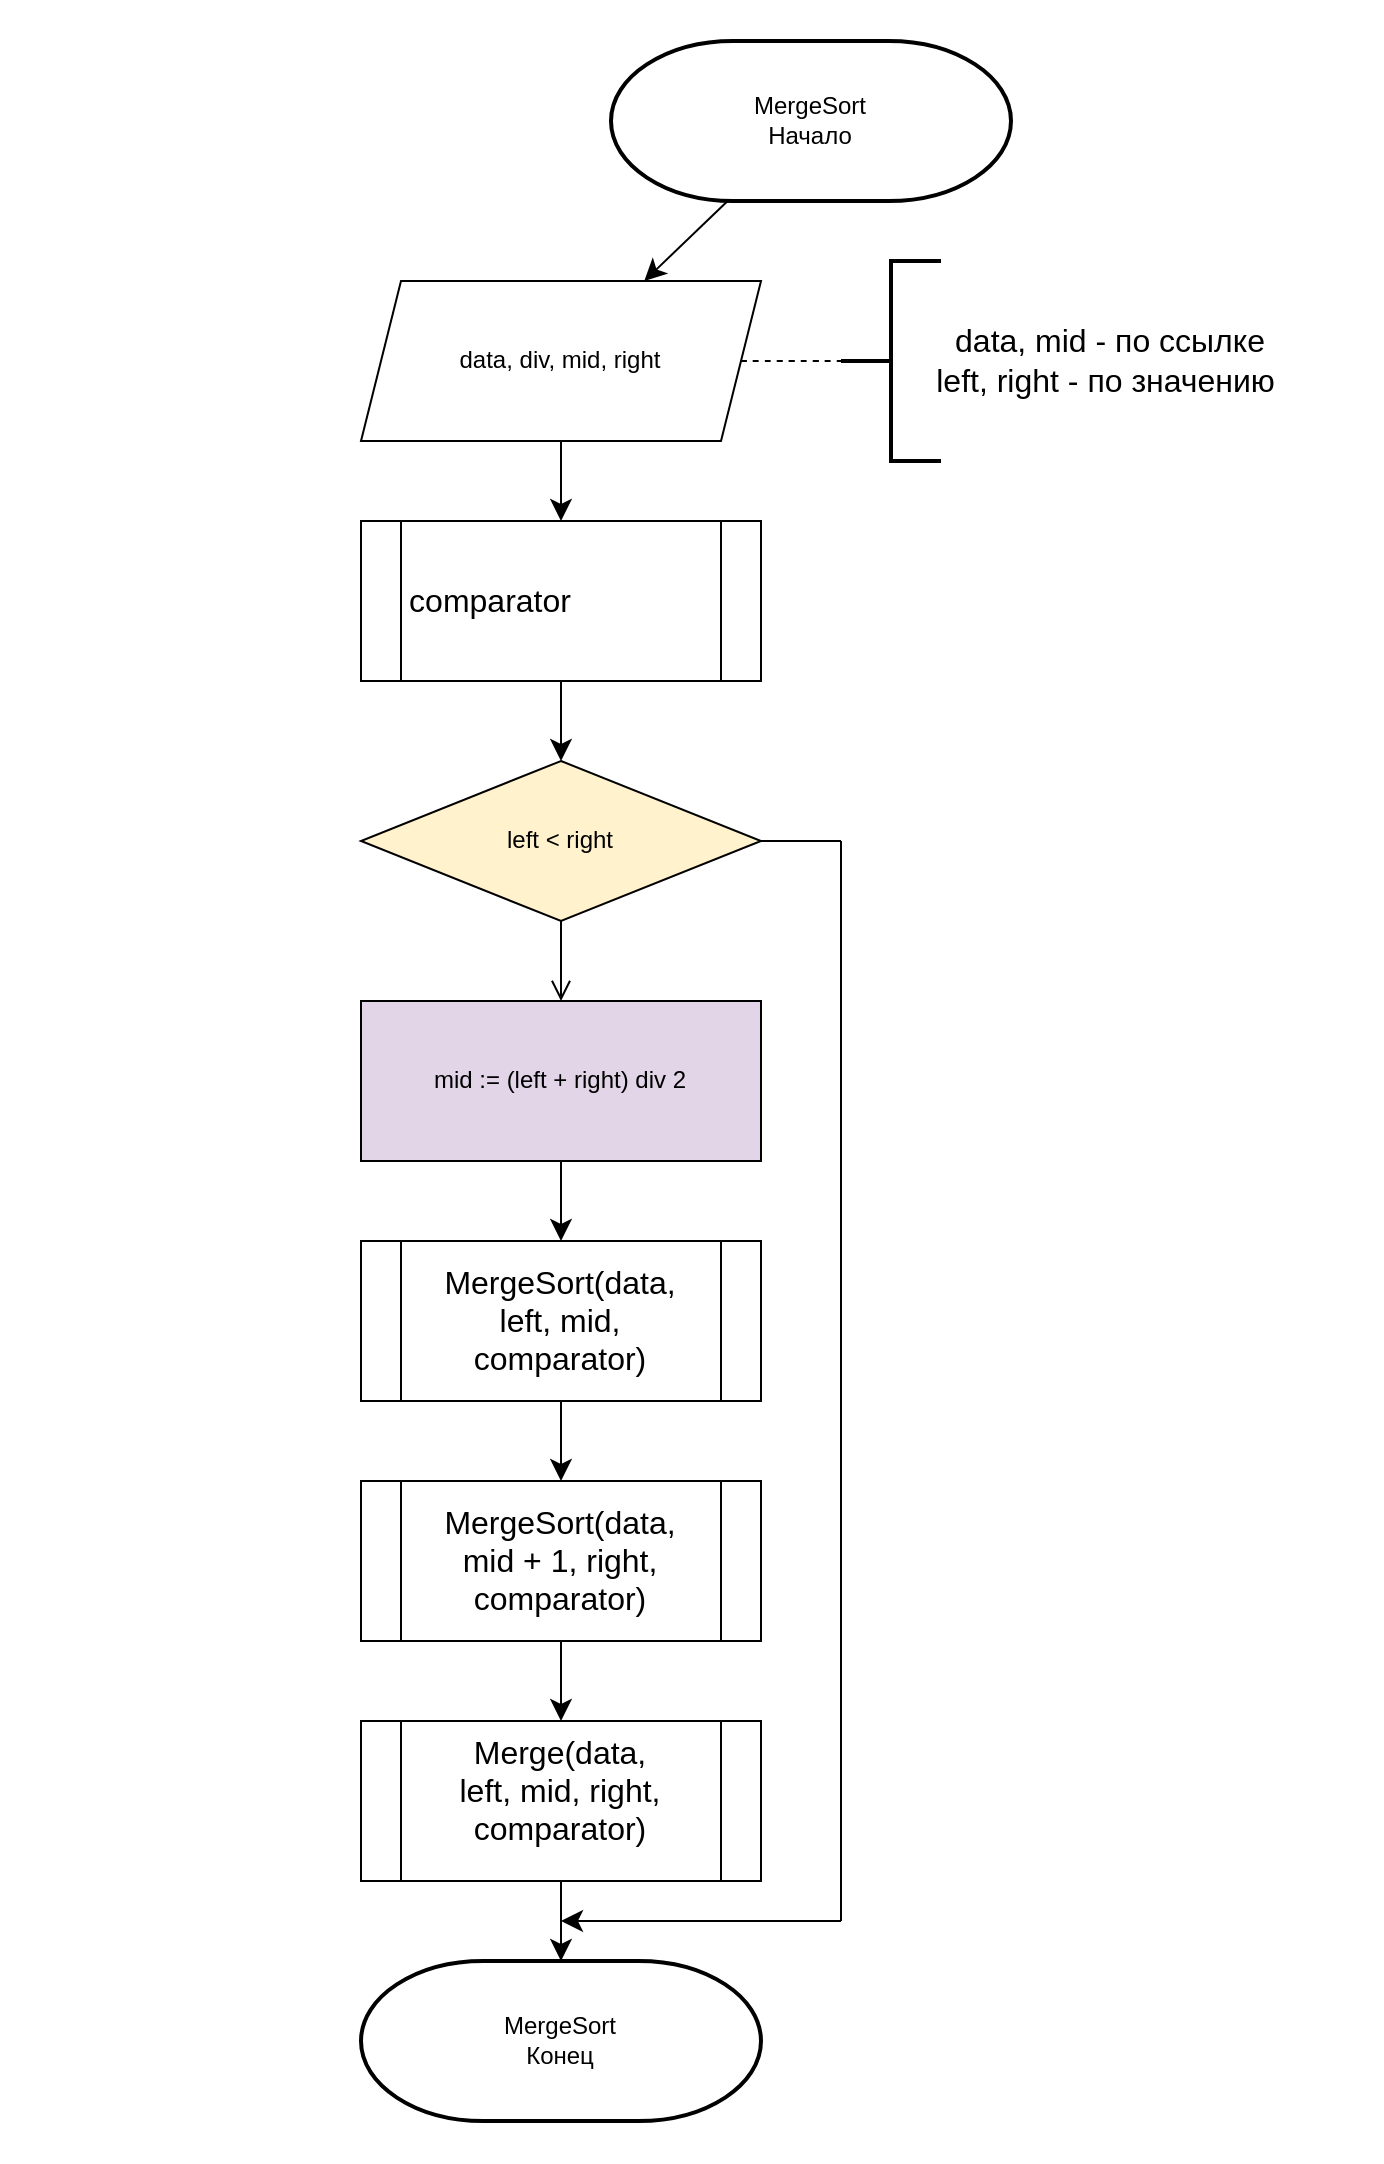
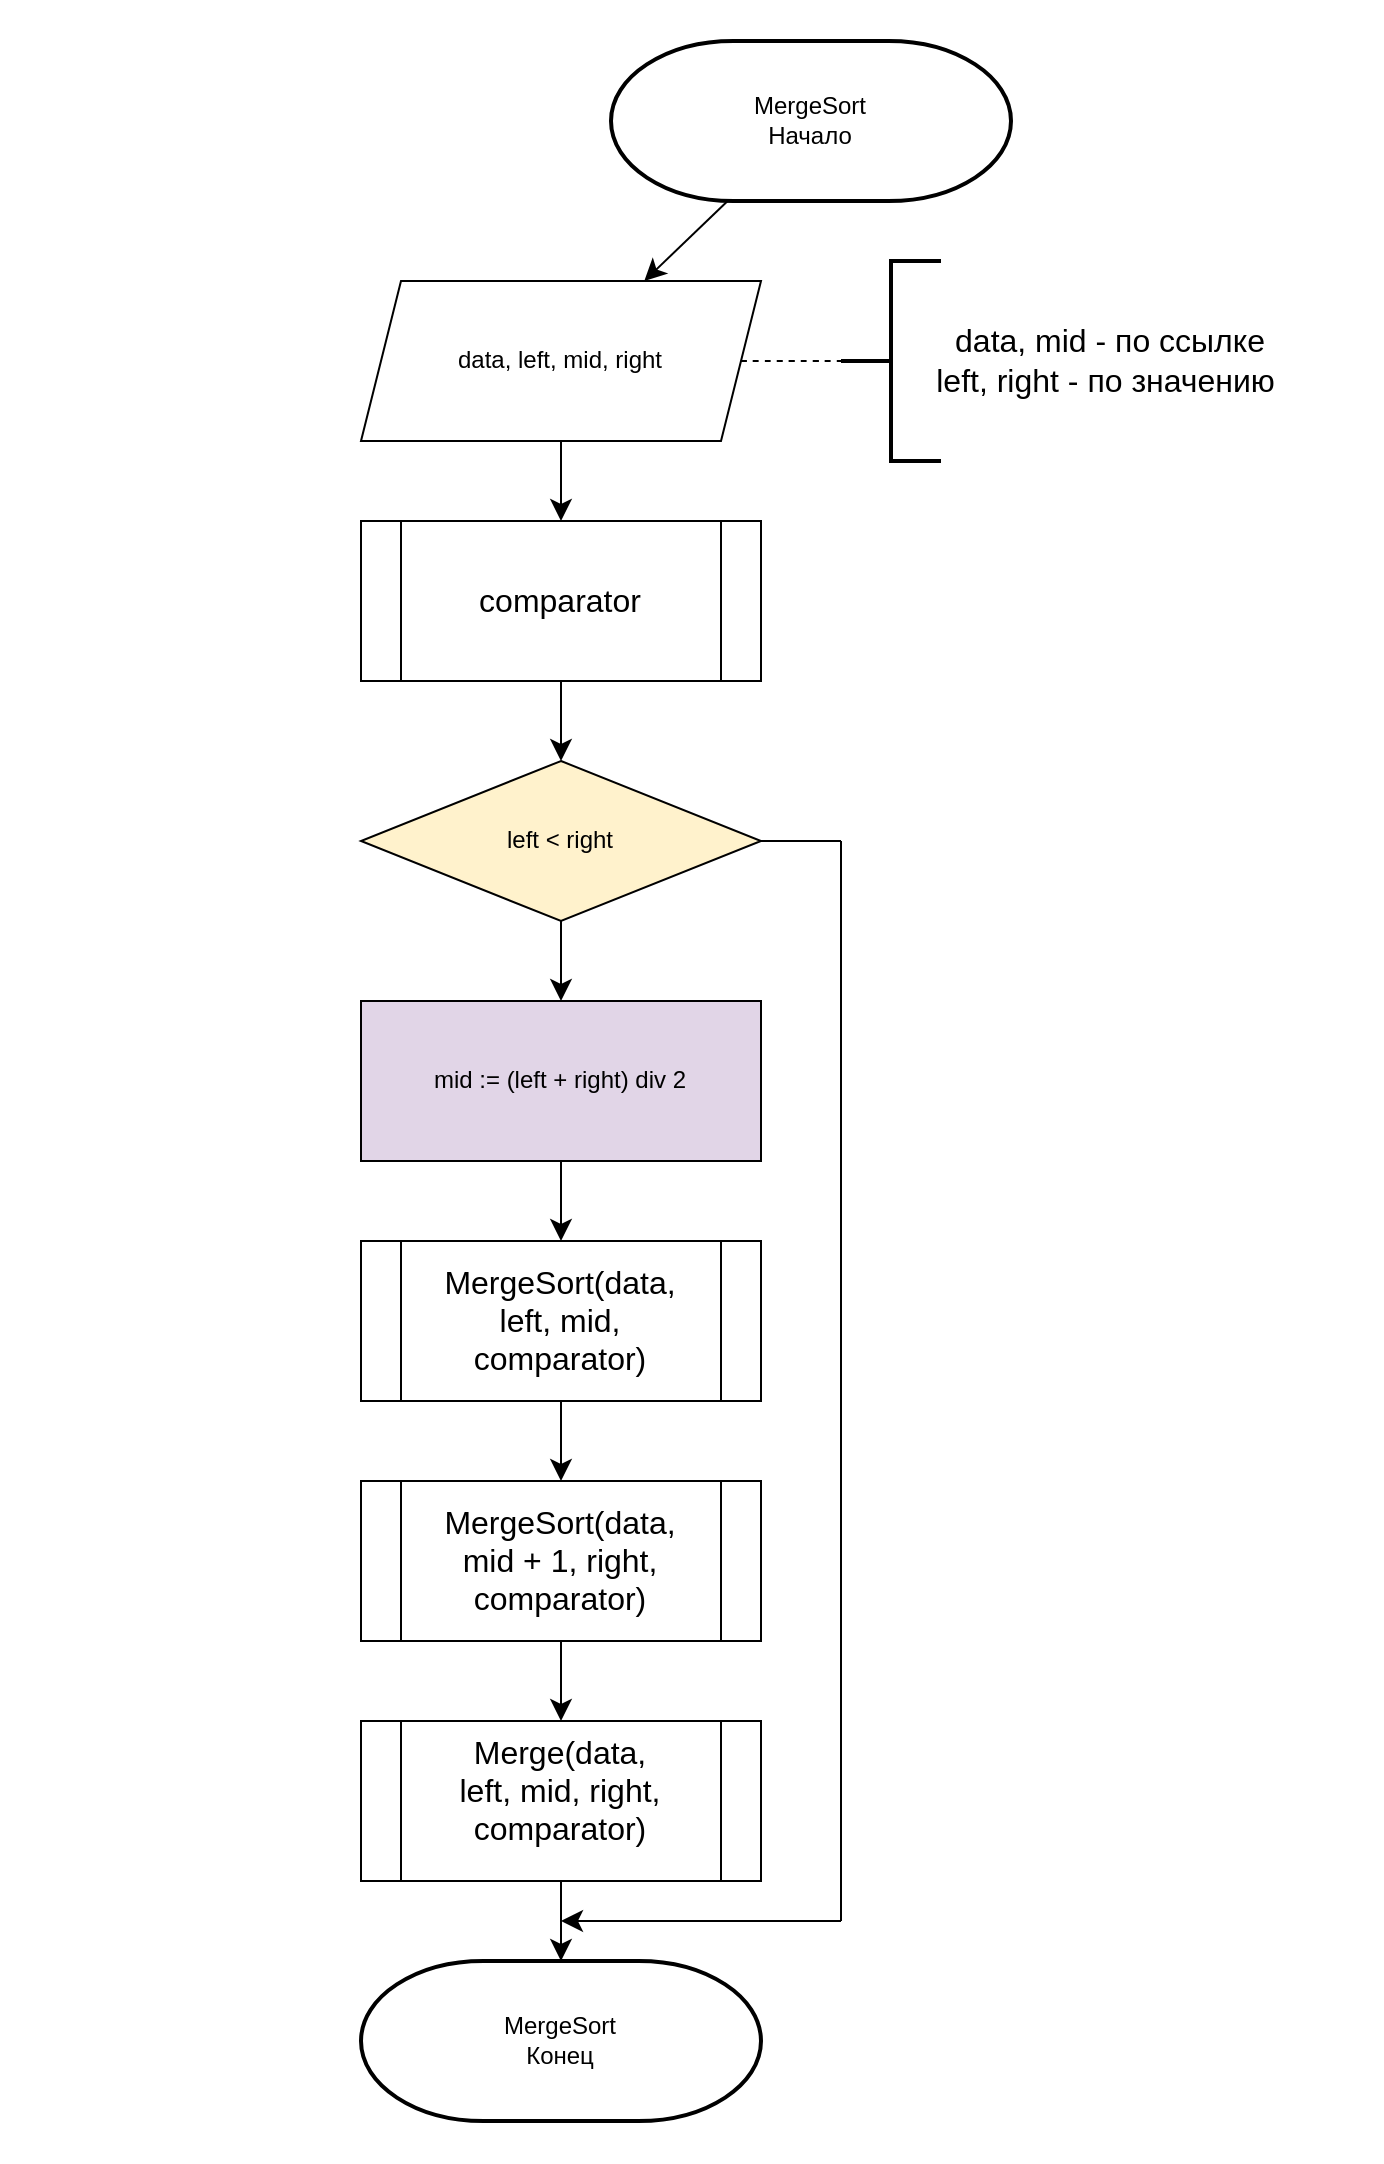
node "data, div, mid, right": label "data, div, mid, right" -> "data, left, mid, right"
node "comparator": moved (491, 601) -> (561, 601)
edge "left < right" -> "mid := (left + right) div 2": arrowhead open -> classic
